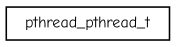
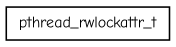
node "pthread_pthread_t": label "pthread_pthread_t" -> "pthread_rwlockattr_t"
